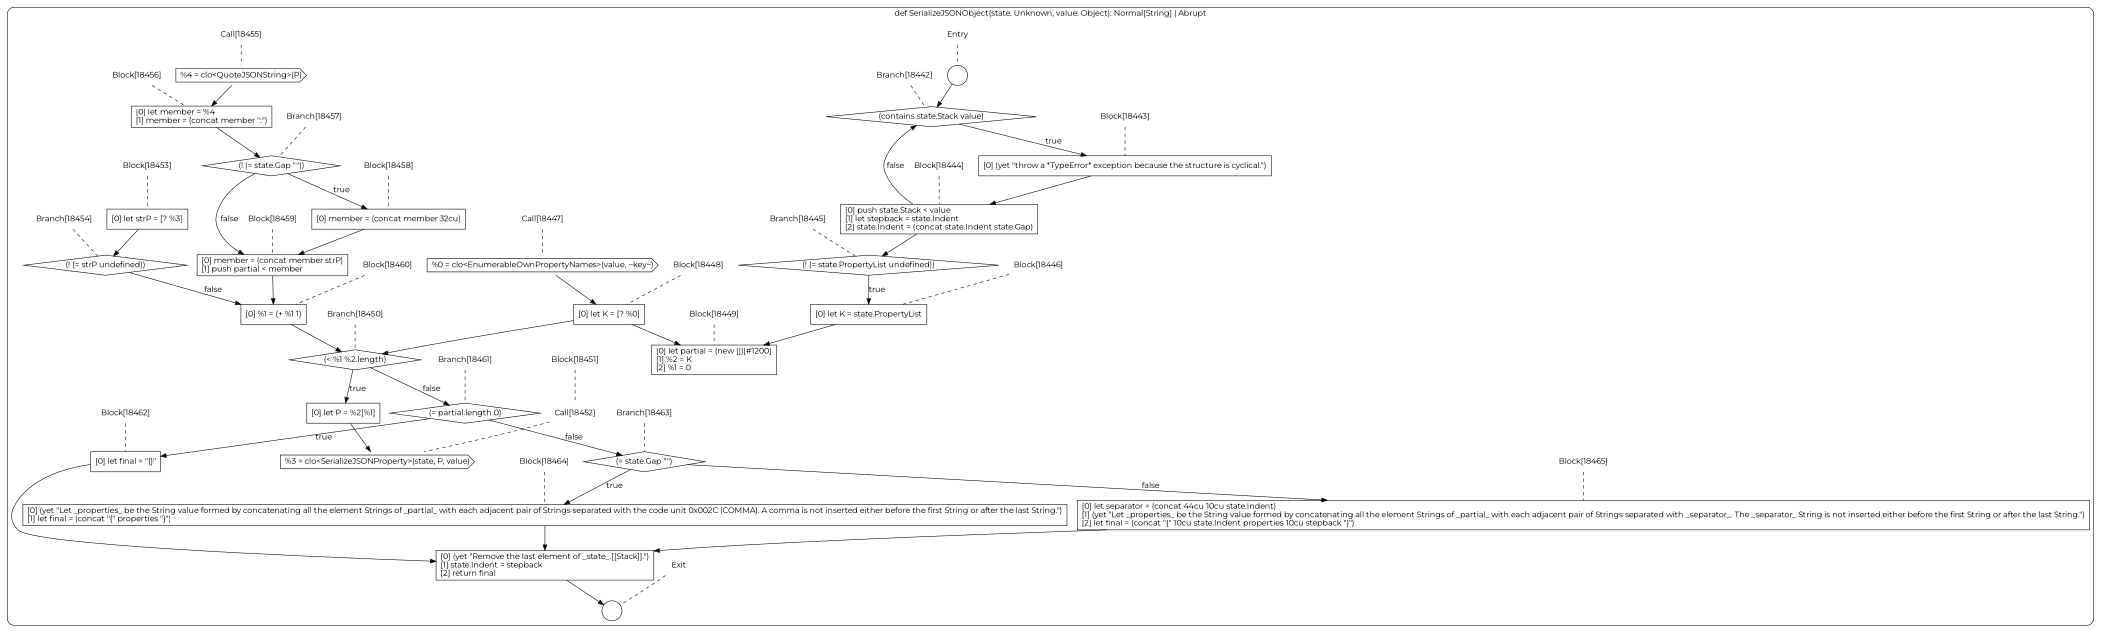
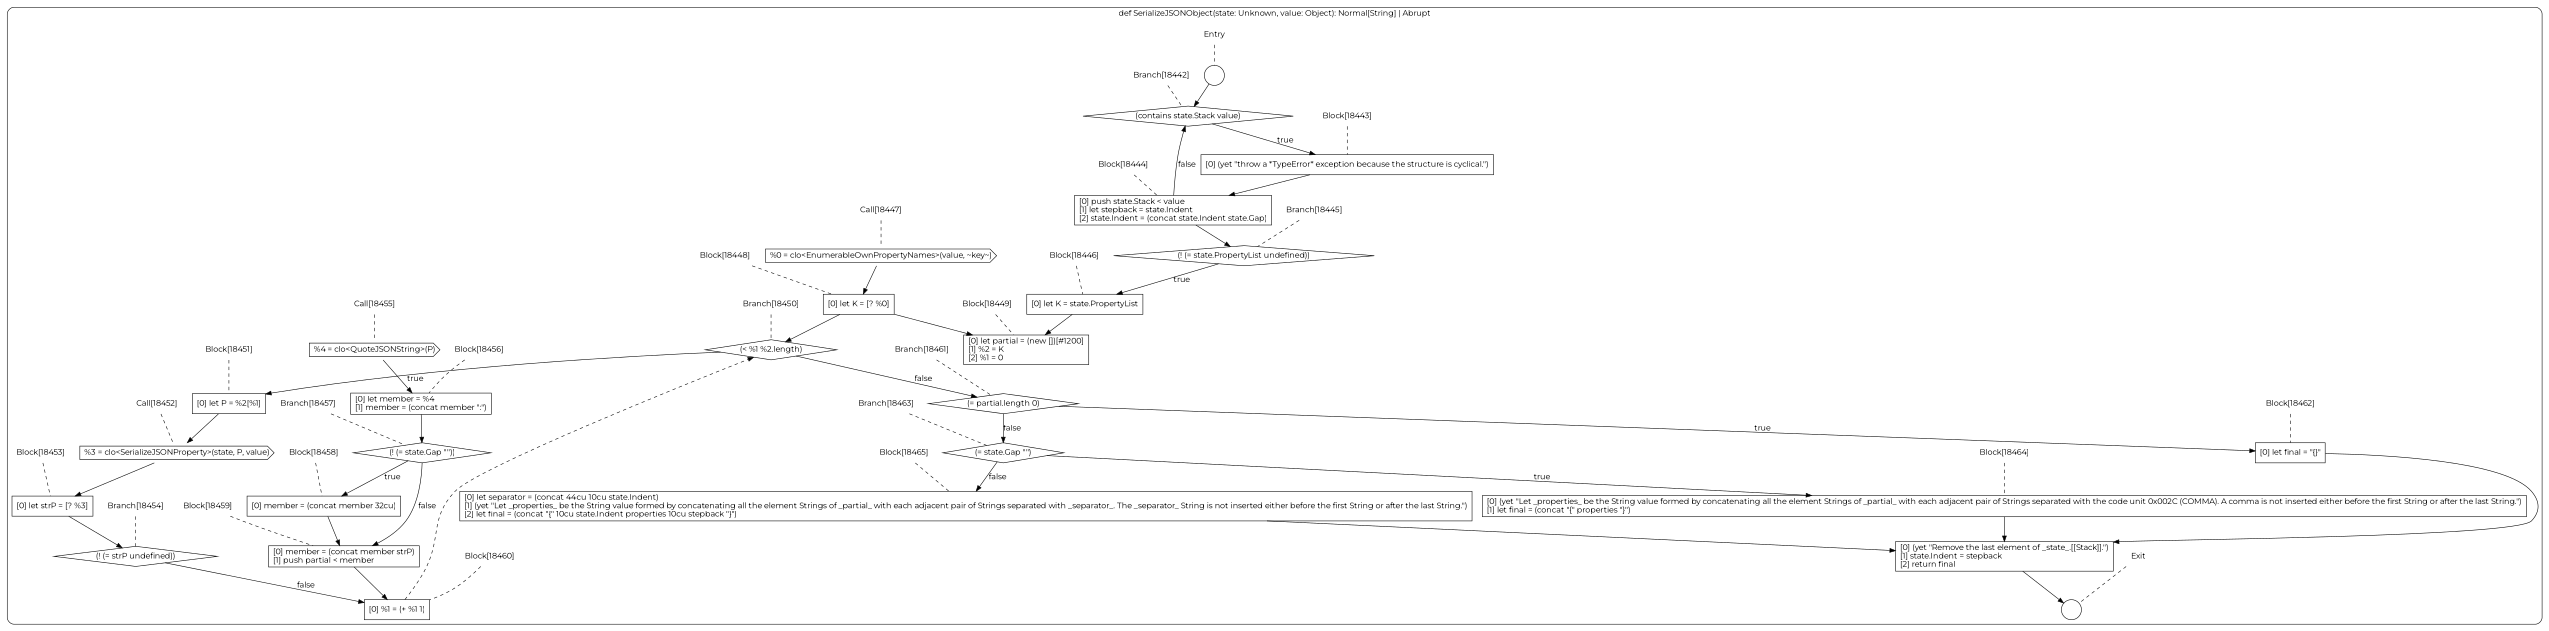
edge "[0] %1 = (+ %1 1)" -> "(< %1 %2.length)": style solid -> dashed
edge "Block[18451]" -- "Call[18452]": now "Block[18451]" -- "[0] let P = %2[%1]"
edge "%3 = clo<SerializeJSONProperty>(state, P, value)" -> "[0] let strP = [? %3]": added
